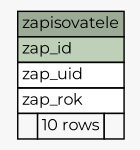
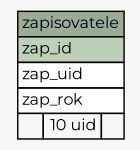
node "zapisovatele": text "10 rows" -> "10 uid"
